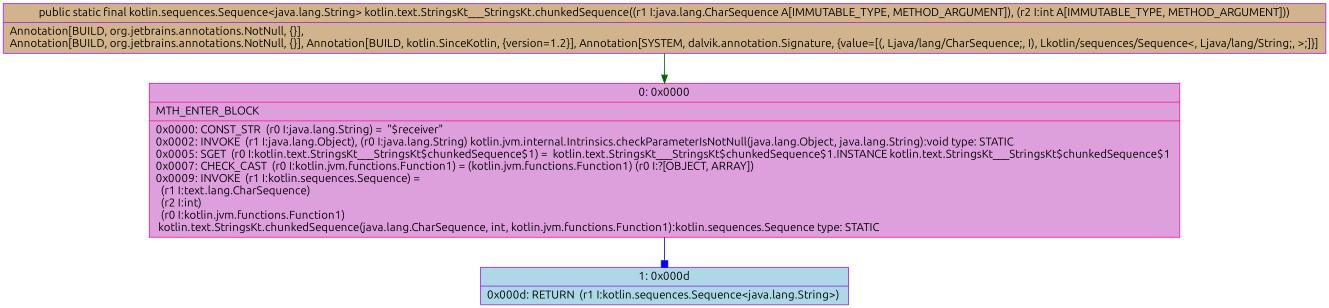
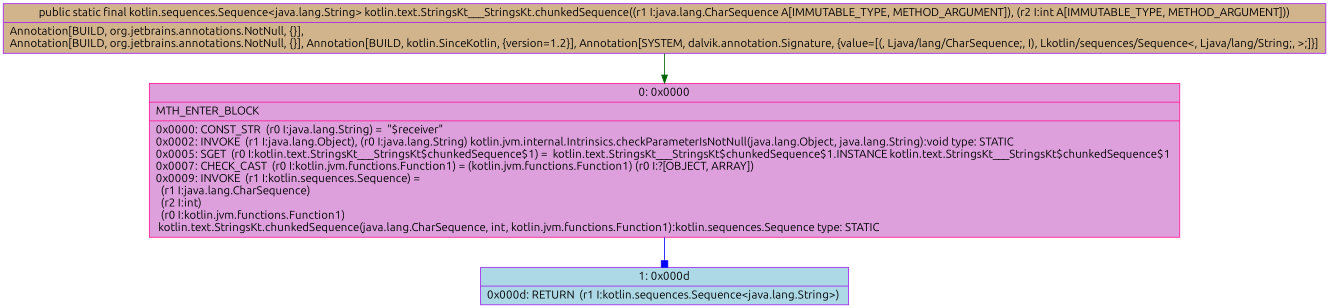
node "0: 0x0000": text "(r1 I:text.lang.CharSequence)" -> "(r1 I:java.lang.CharSequence)"
